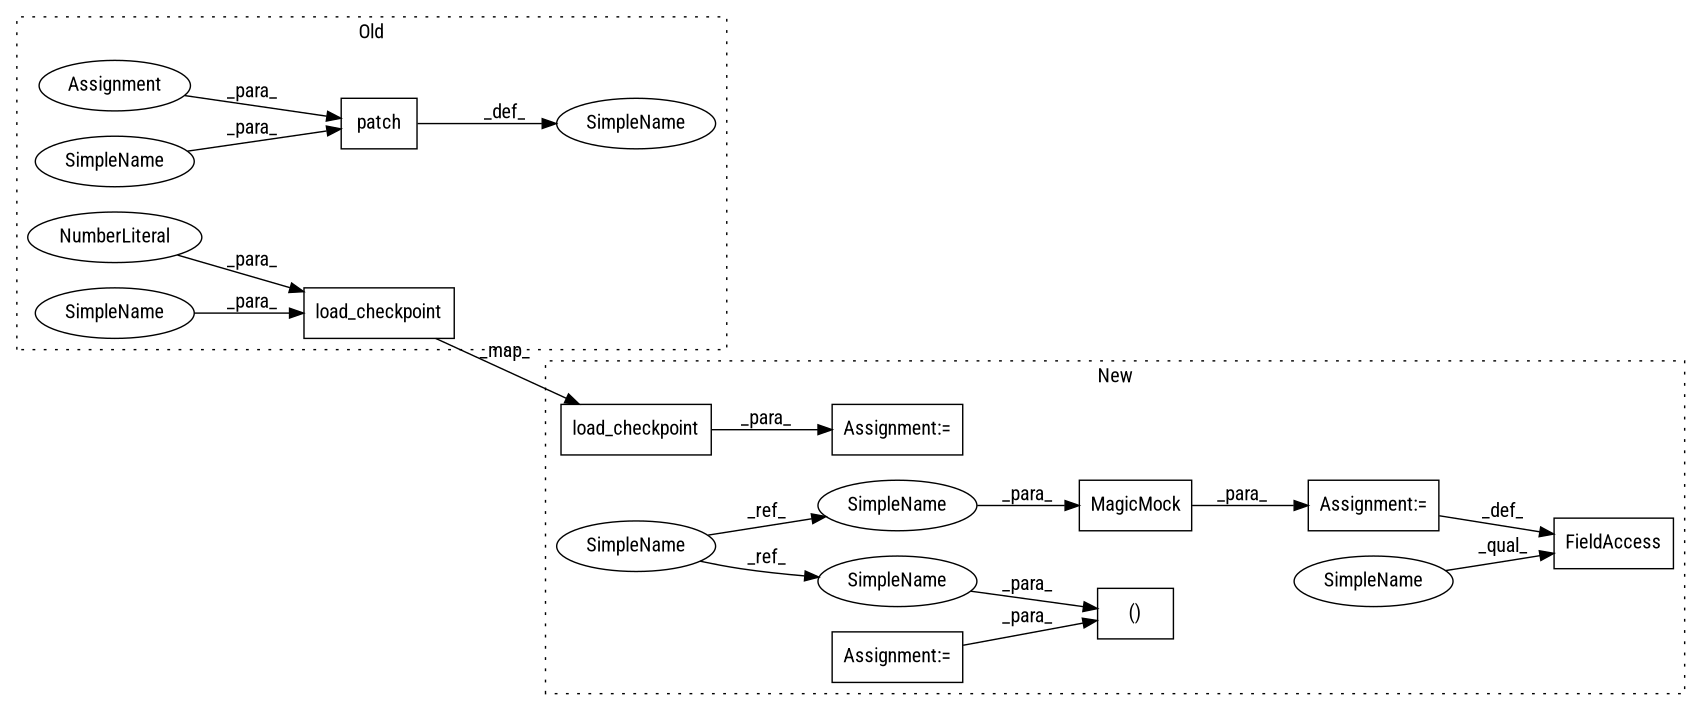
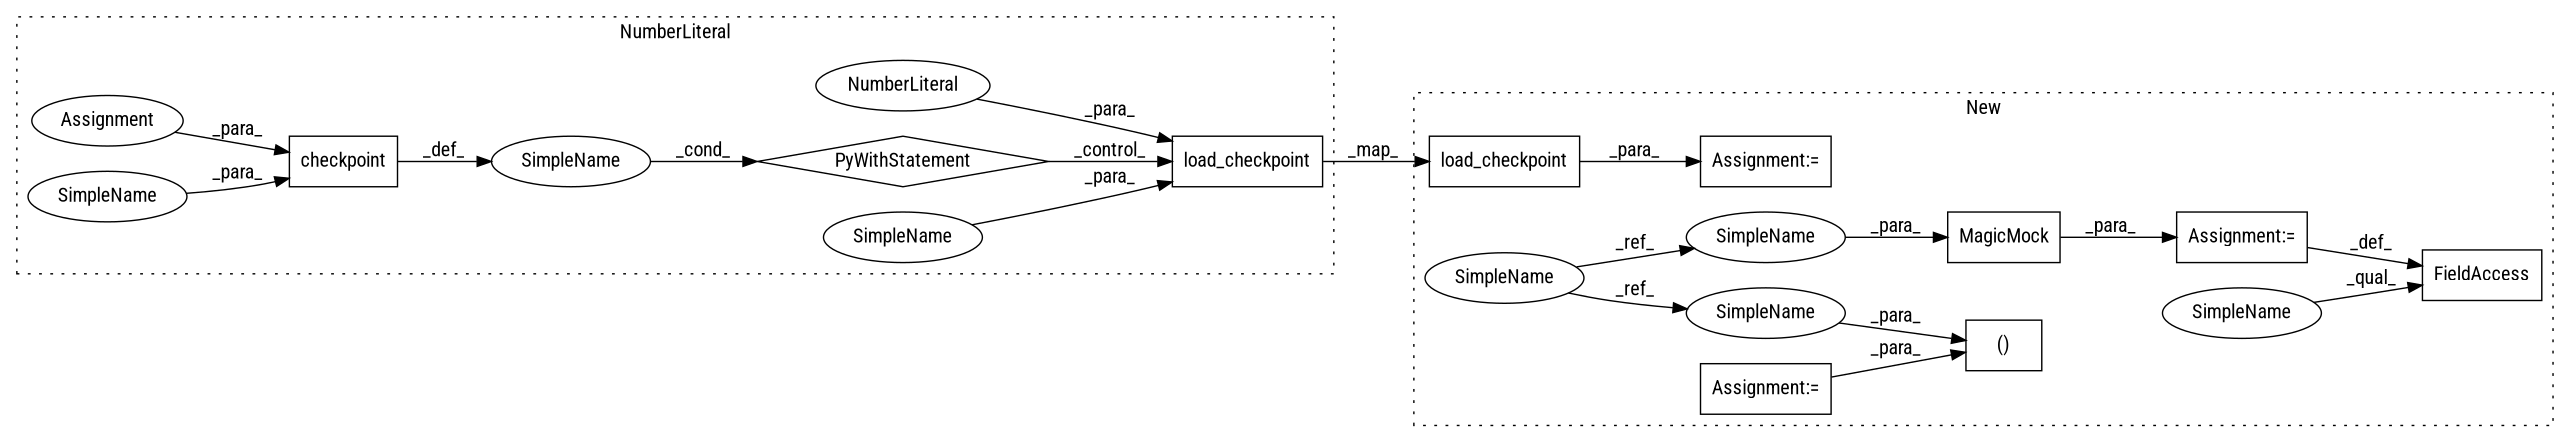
cluster "Old": label "Old" -> "NumberLiteral"
node "patch": label "patch" -> "checkpoint"
node "PyWithStatement": added
